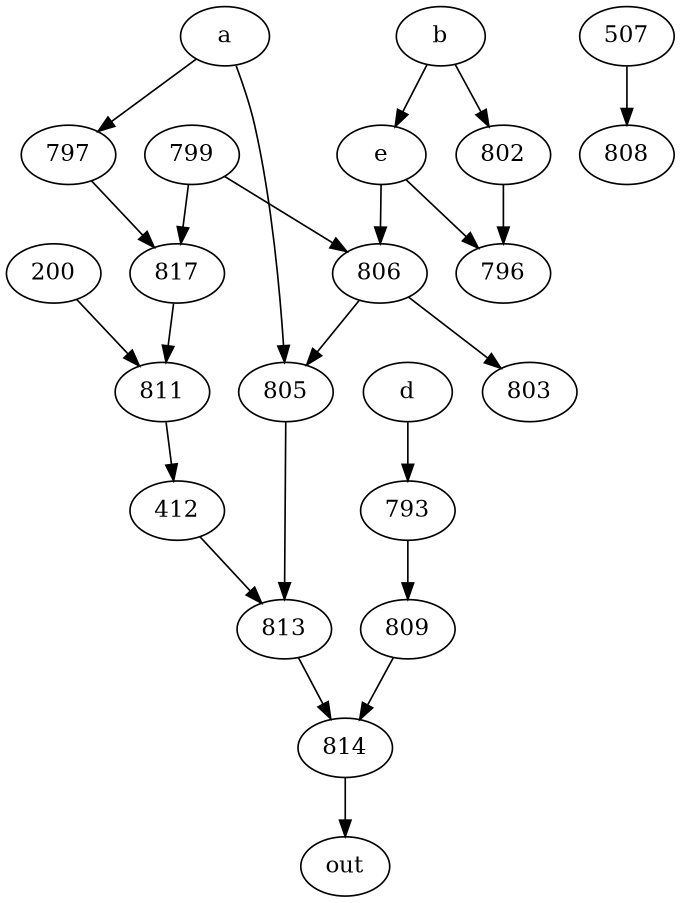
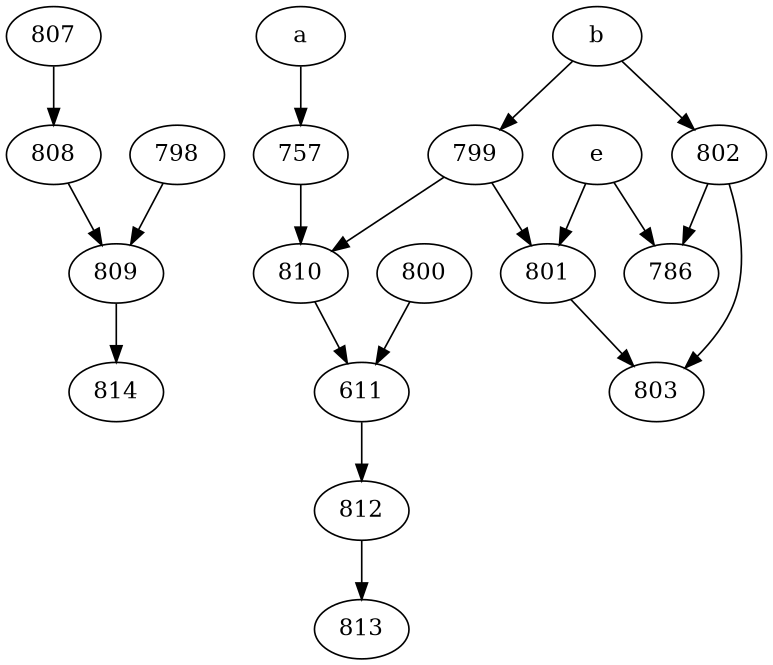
node "507": label "507" -> "807"
edge "b" -> "e": now "b" -> "799"
node "797": label "797" -> "757"
edge "808" -> "809": added
node "200": label "200" -> "800"
node "817": label "817" -> "810"
node "806": label "806" -> "801"
node "796": label "796" -> "786"
edge "802" -> "803": added
node "811": label "811" -> "611"
node "805": removed
node "d": removed
node "412": label "412" -> "812"
node "793": label "793" -> "798"
edge "813" -> "814": removed
node "out": removed
